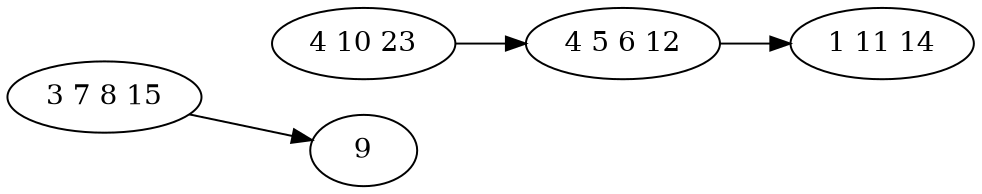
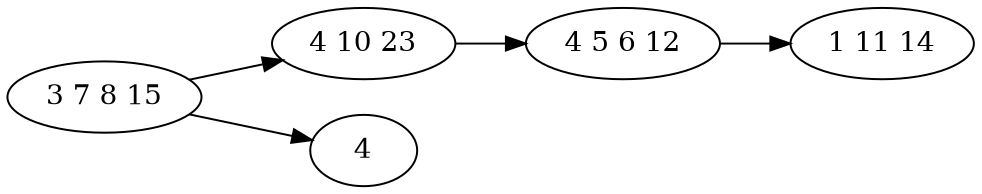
edge "3 7 8 15" -> "4 10 23": added
node "9": label "9" -> "4"
